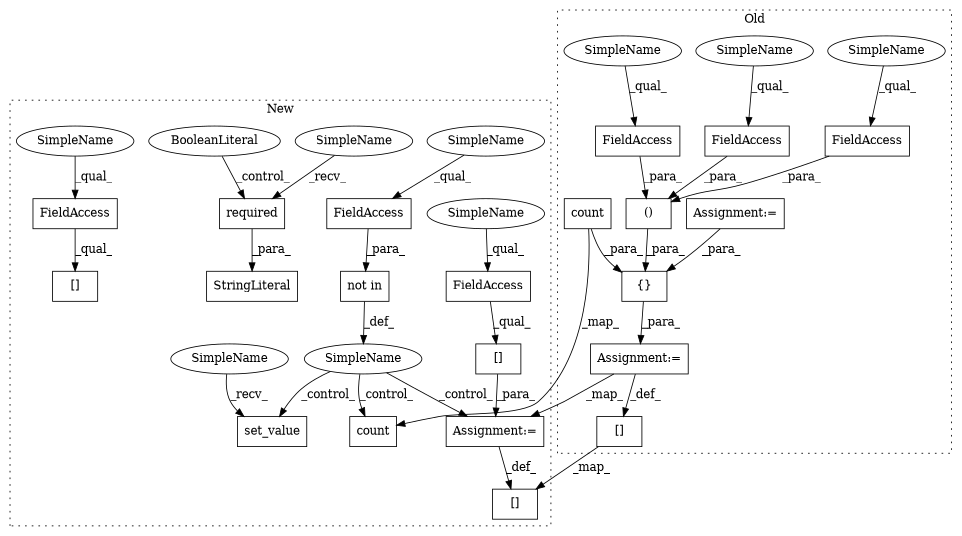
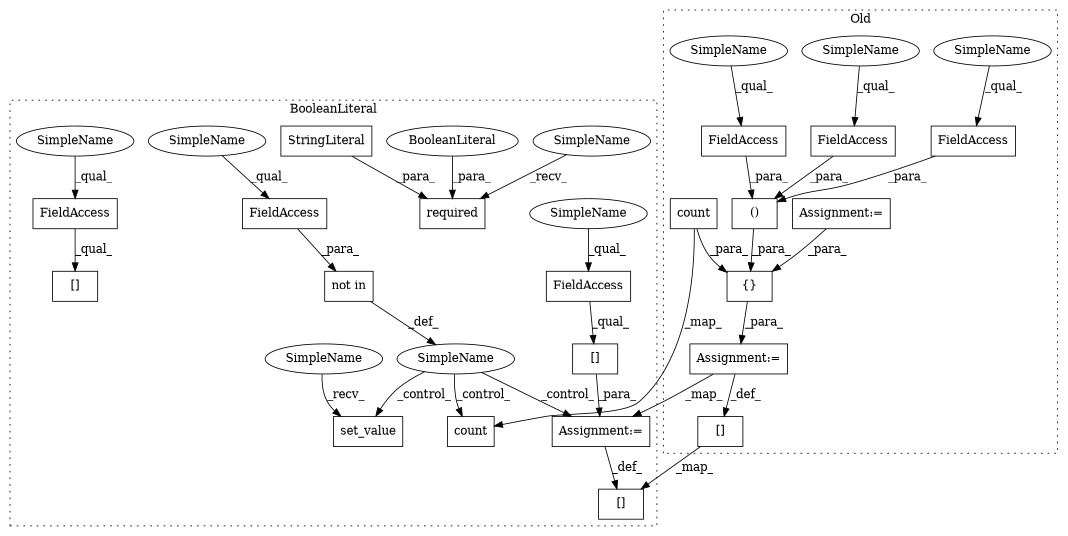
cluster "New": label "New" -> "BooleanLiteral"
edge "BooleanLiteral" -> "required": label "_control_" -> "_para_"
edge "required" -> "StringLiteral": reversed
